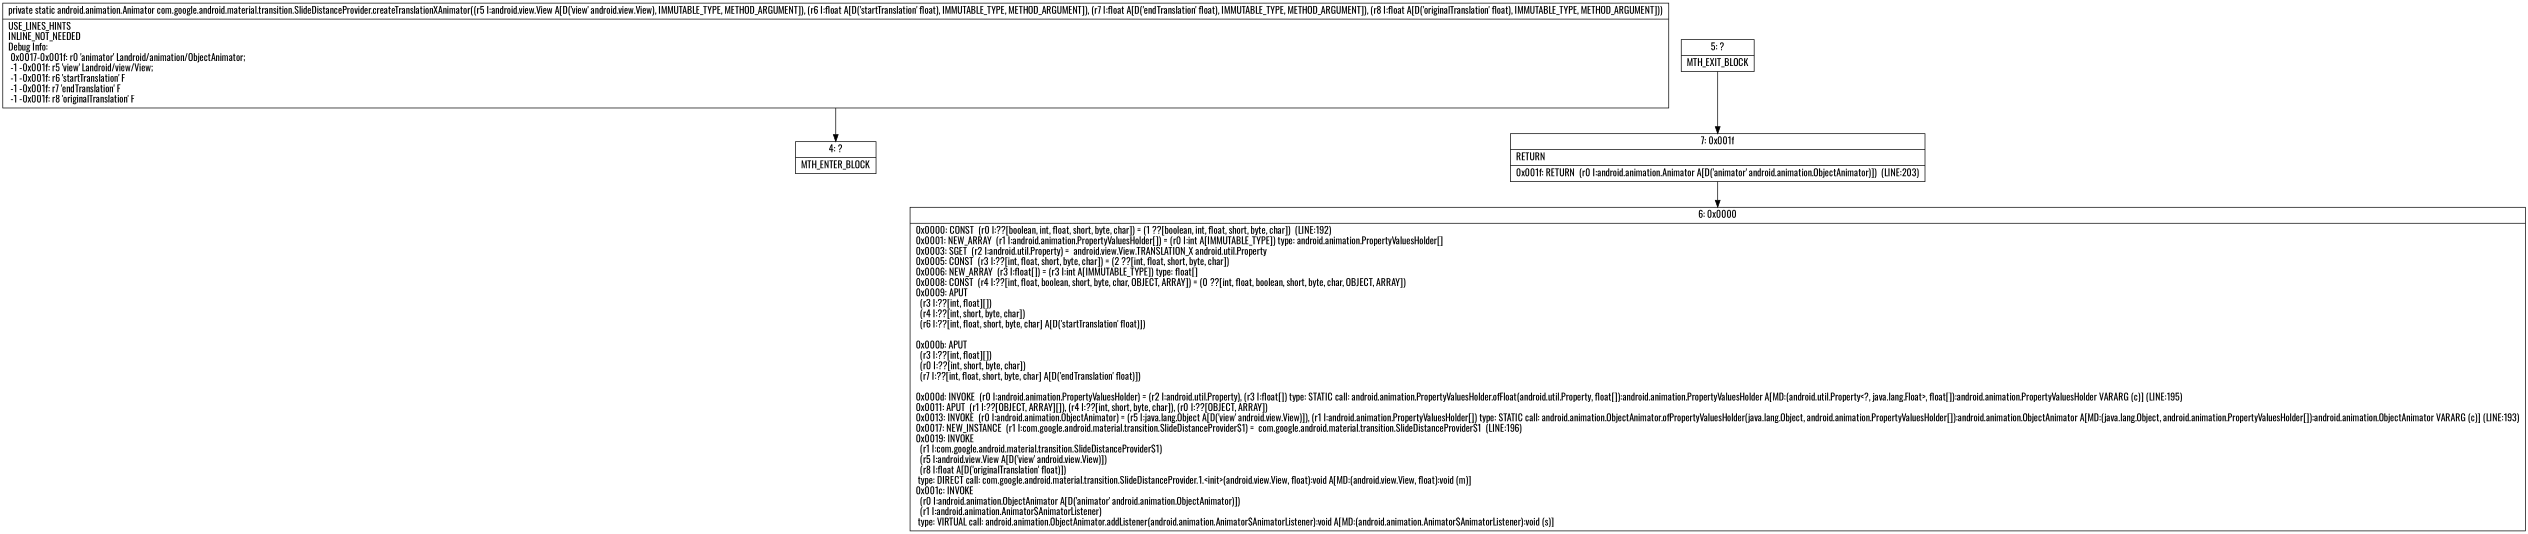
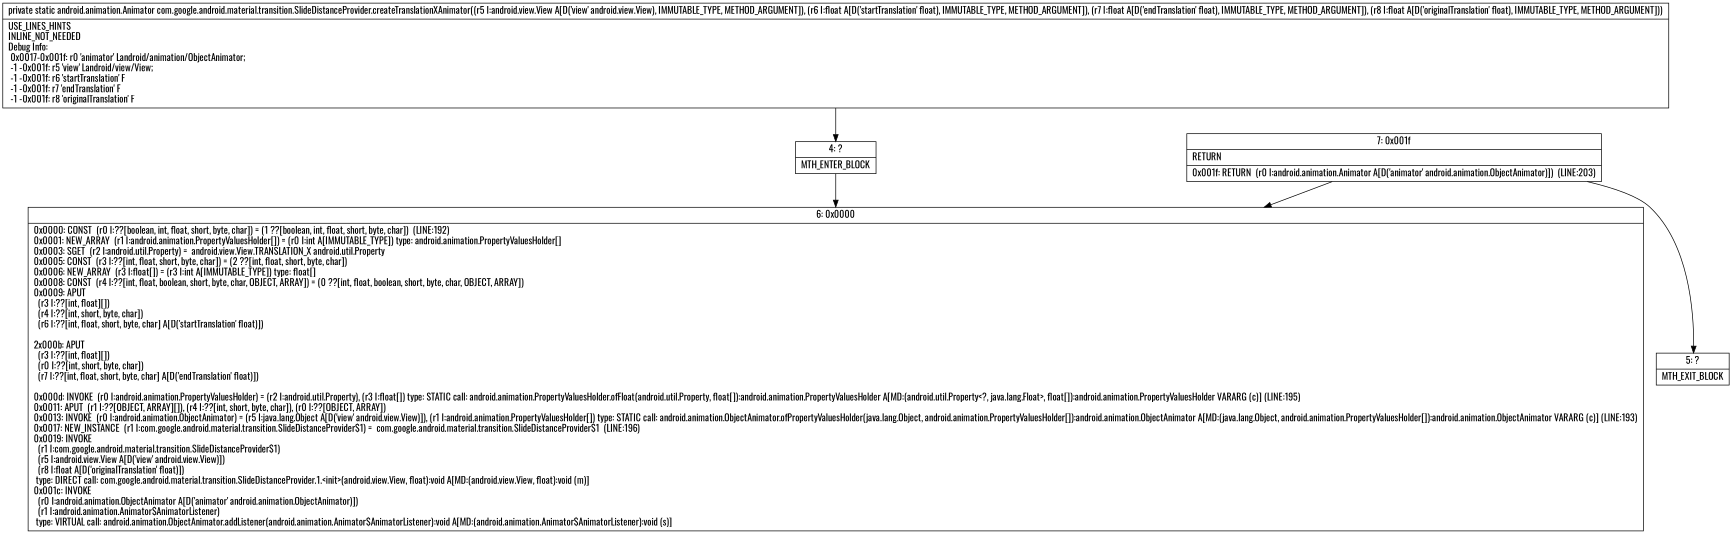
edge "5: ?" -> "7: 0x001f": reversed
edge "4: ?" -> "6: 0x0000": added
node "6: 0x0000": text "0x000b: APUT" -> "2x000b: APUT"
